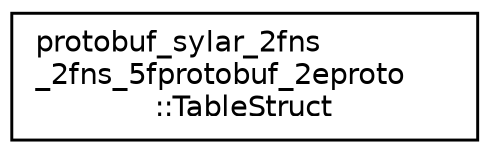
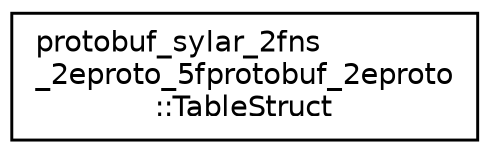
node "protobuf_sylar_2fns _2fns_5fprotobuf_2eproto ::TableStruct": label "protobuf_sylar_2fns _2fns_5fprotobuf_2eproto ::TableStruct" -> "protobuf_sylar_2fns _2eproto_5fprotobuf_2eproto ::TableStruct"
